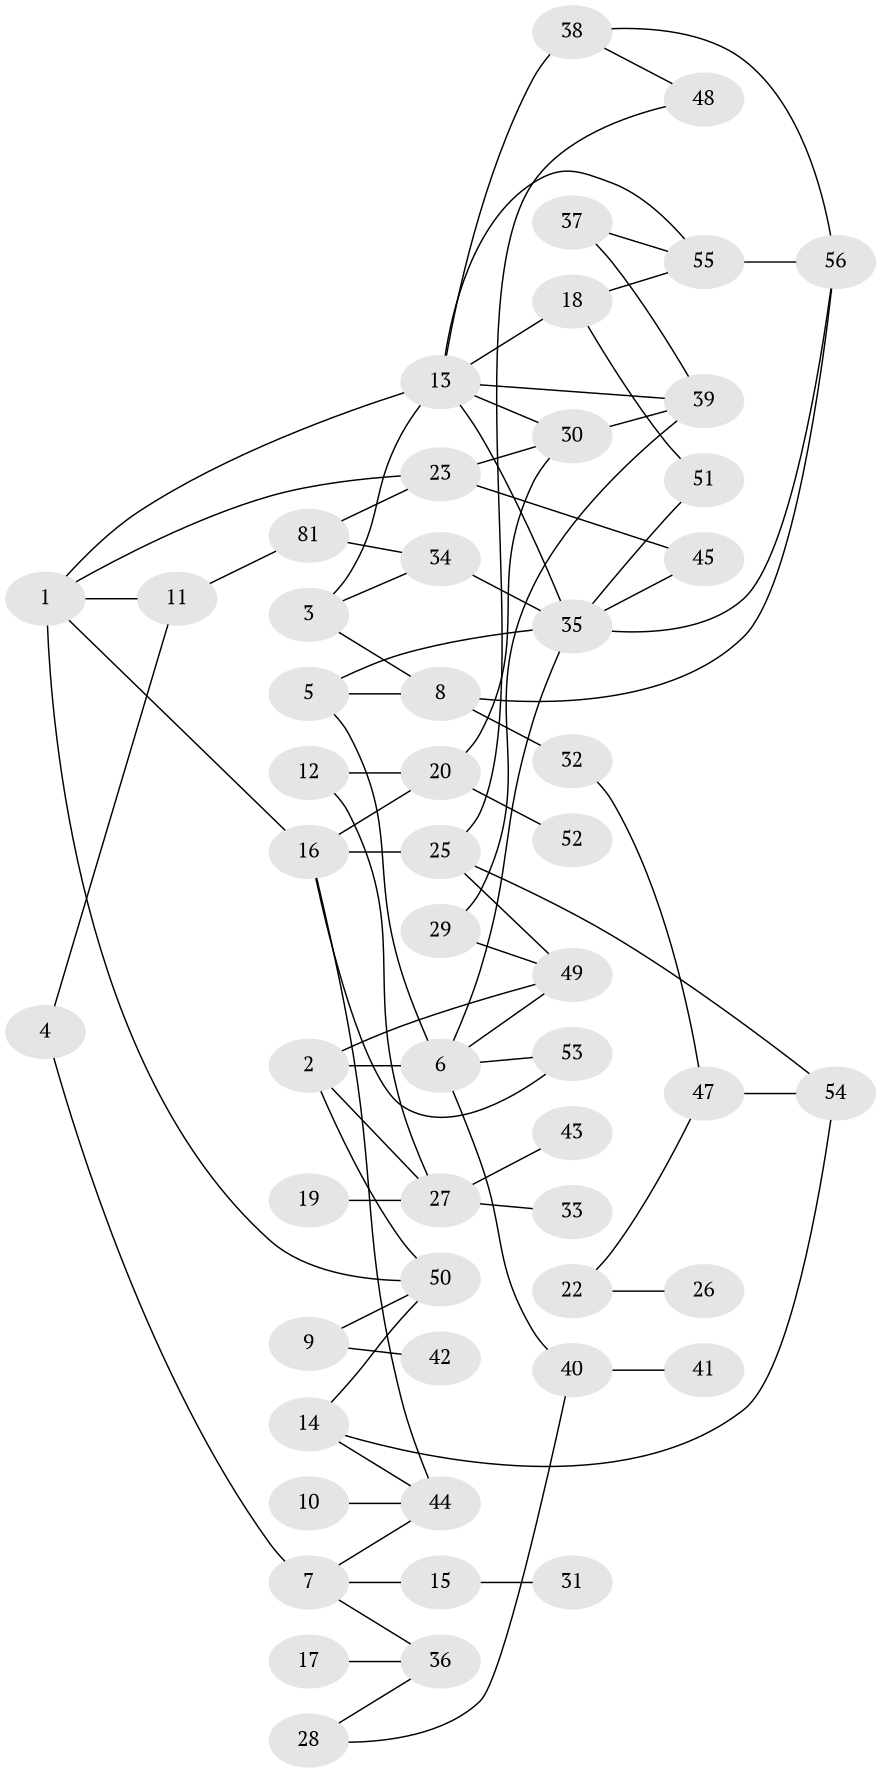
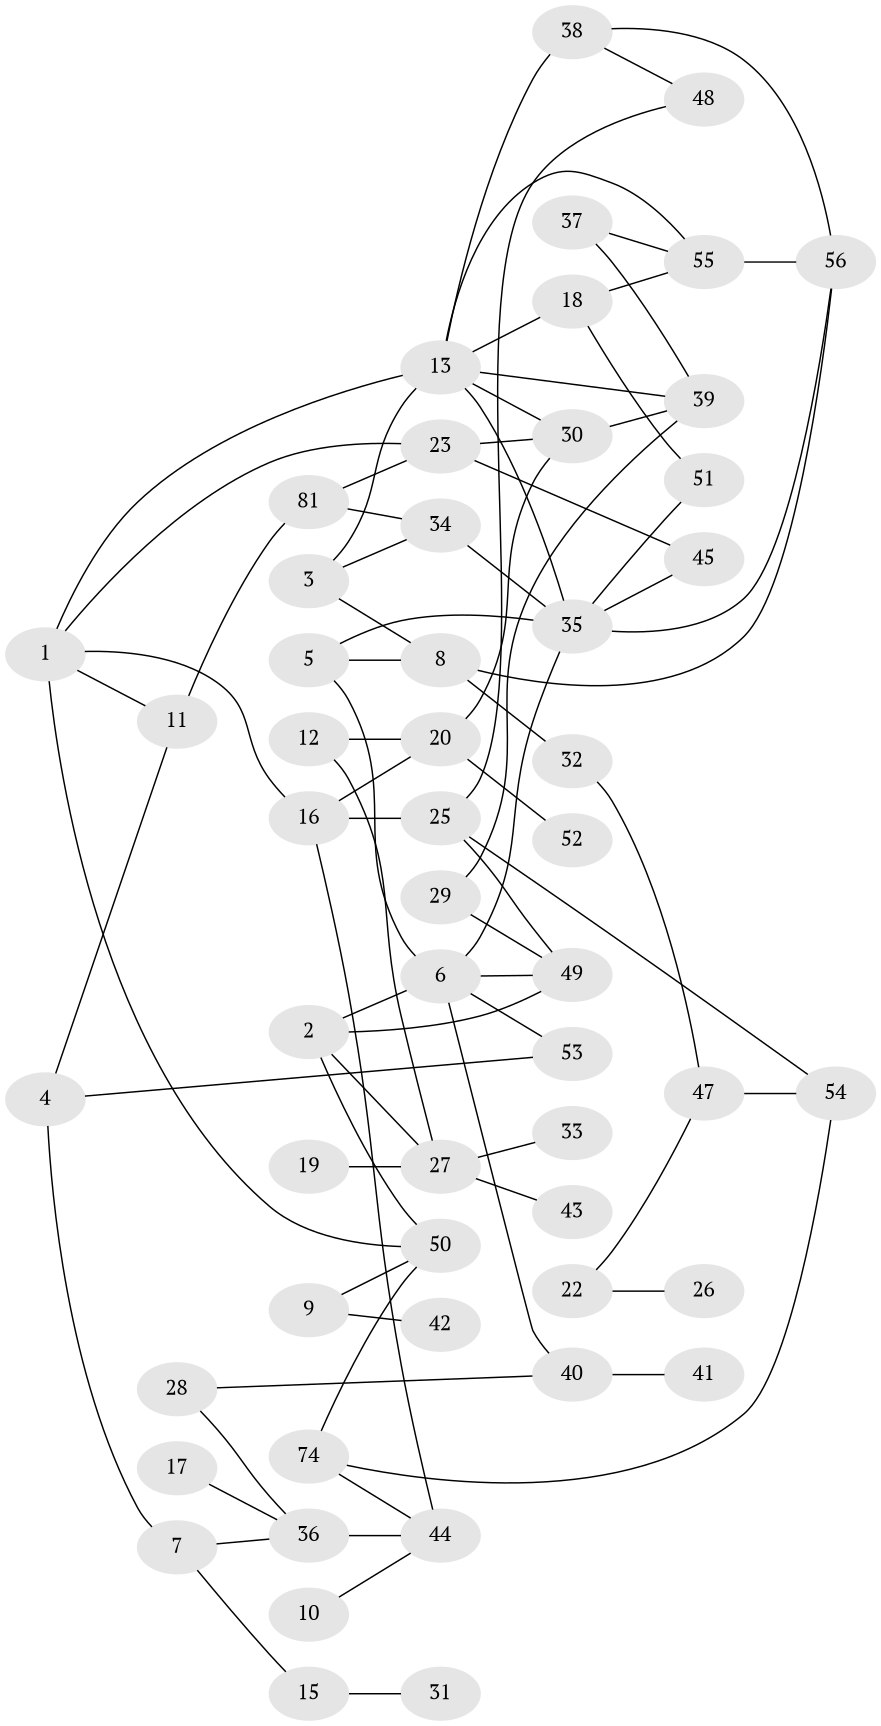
edge "16" -- "53": now "4" -- "53"
node "14": label "14" -> "74"
edge "44" -- "7": now "44" -- "36"
